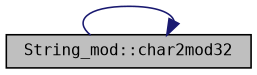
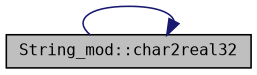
node "String_mod::char2mod32": label "String_mod::char2mod32" -> "String_mod::char2real32"
